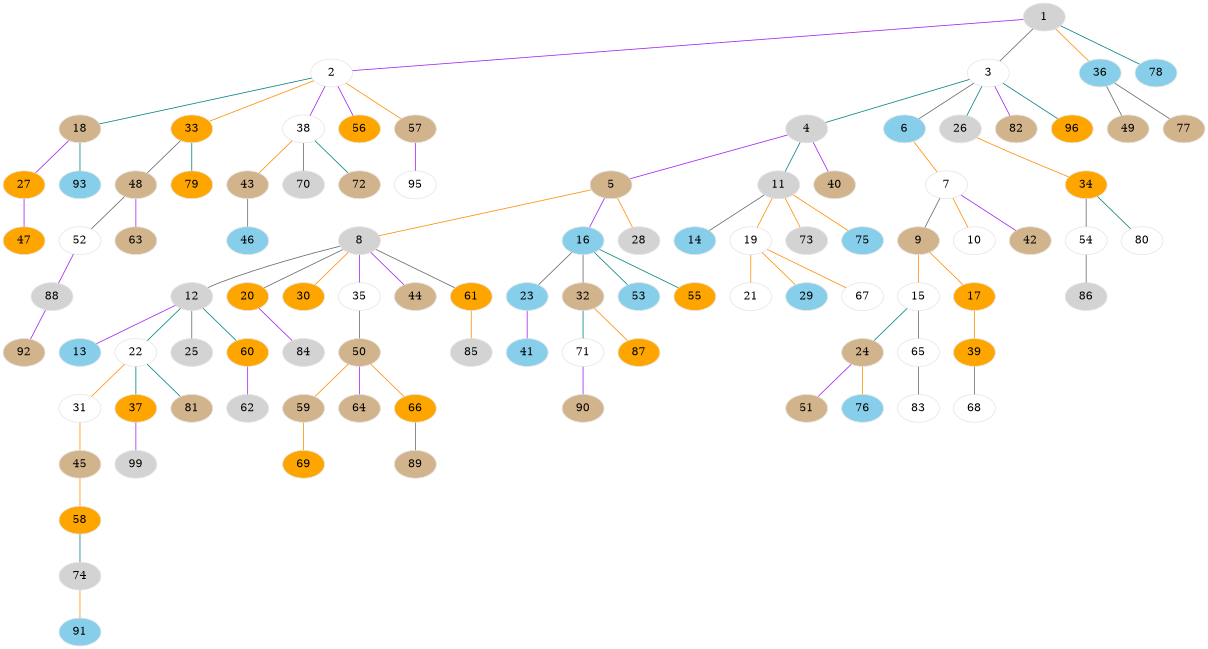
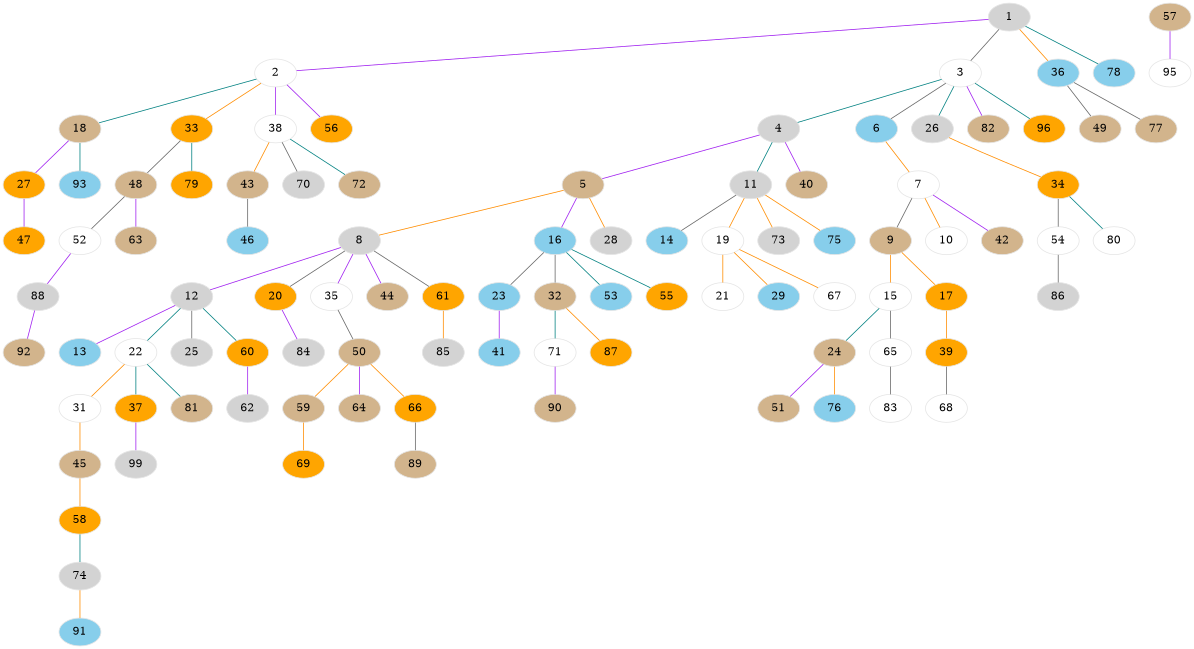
edge "2" -- "57": removed
edge "8" -- "12": color gray40 -> purple
node "30": removed
